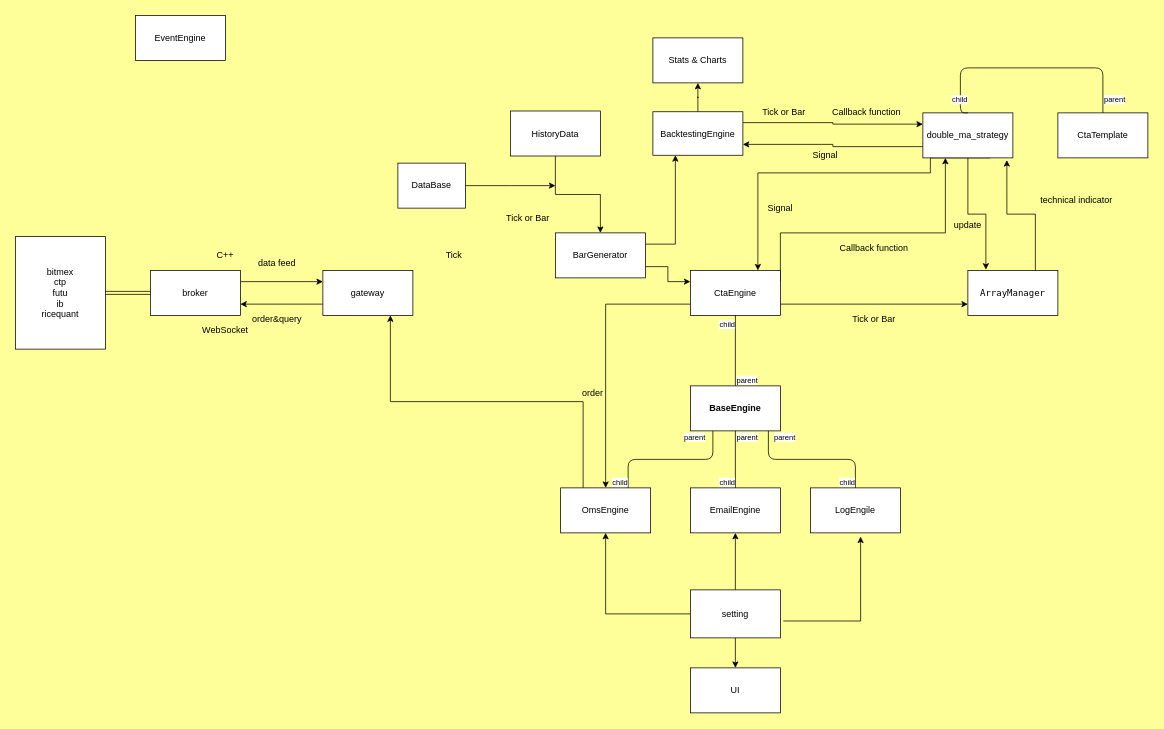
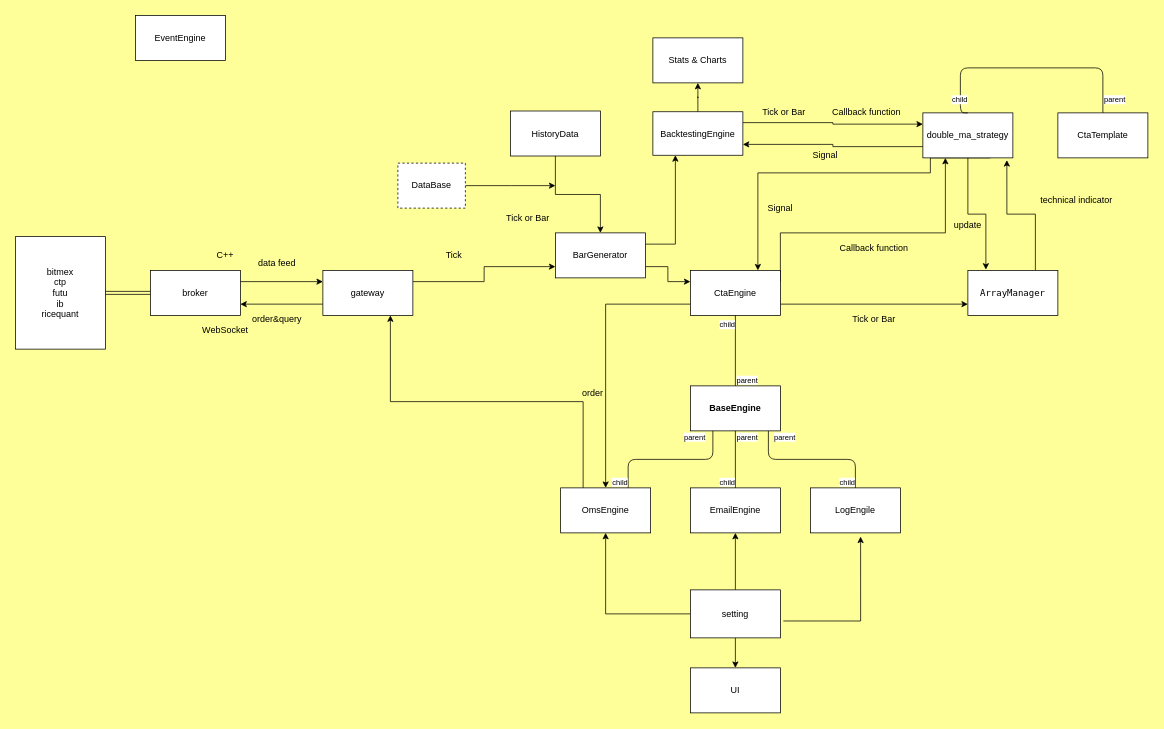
node "DataBase": style solid -> dashed
edge "gateway" -> "BarGenerator": added
